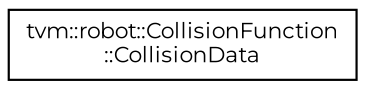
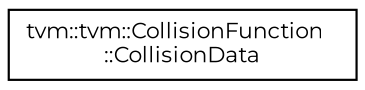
node "tvm::robot::CollisionFunction ::CollisionData": label "tvm::robot::CollisionFunction ::CollisionData" -> "tvm::tvm::CollisionFunction ::CollisionData"
